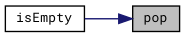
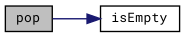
edge "isEmpty" -> "pop": reversed
